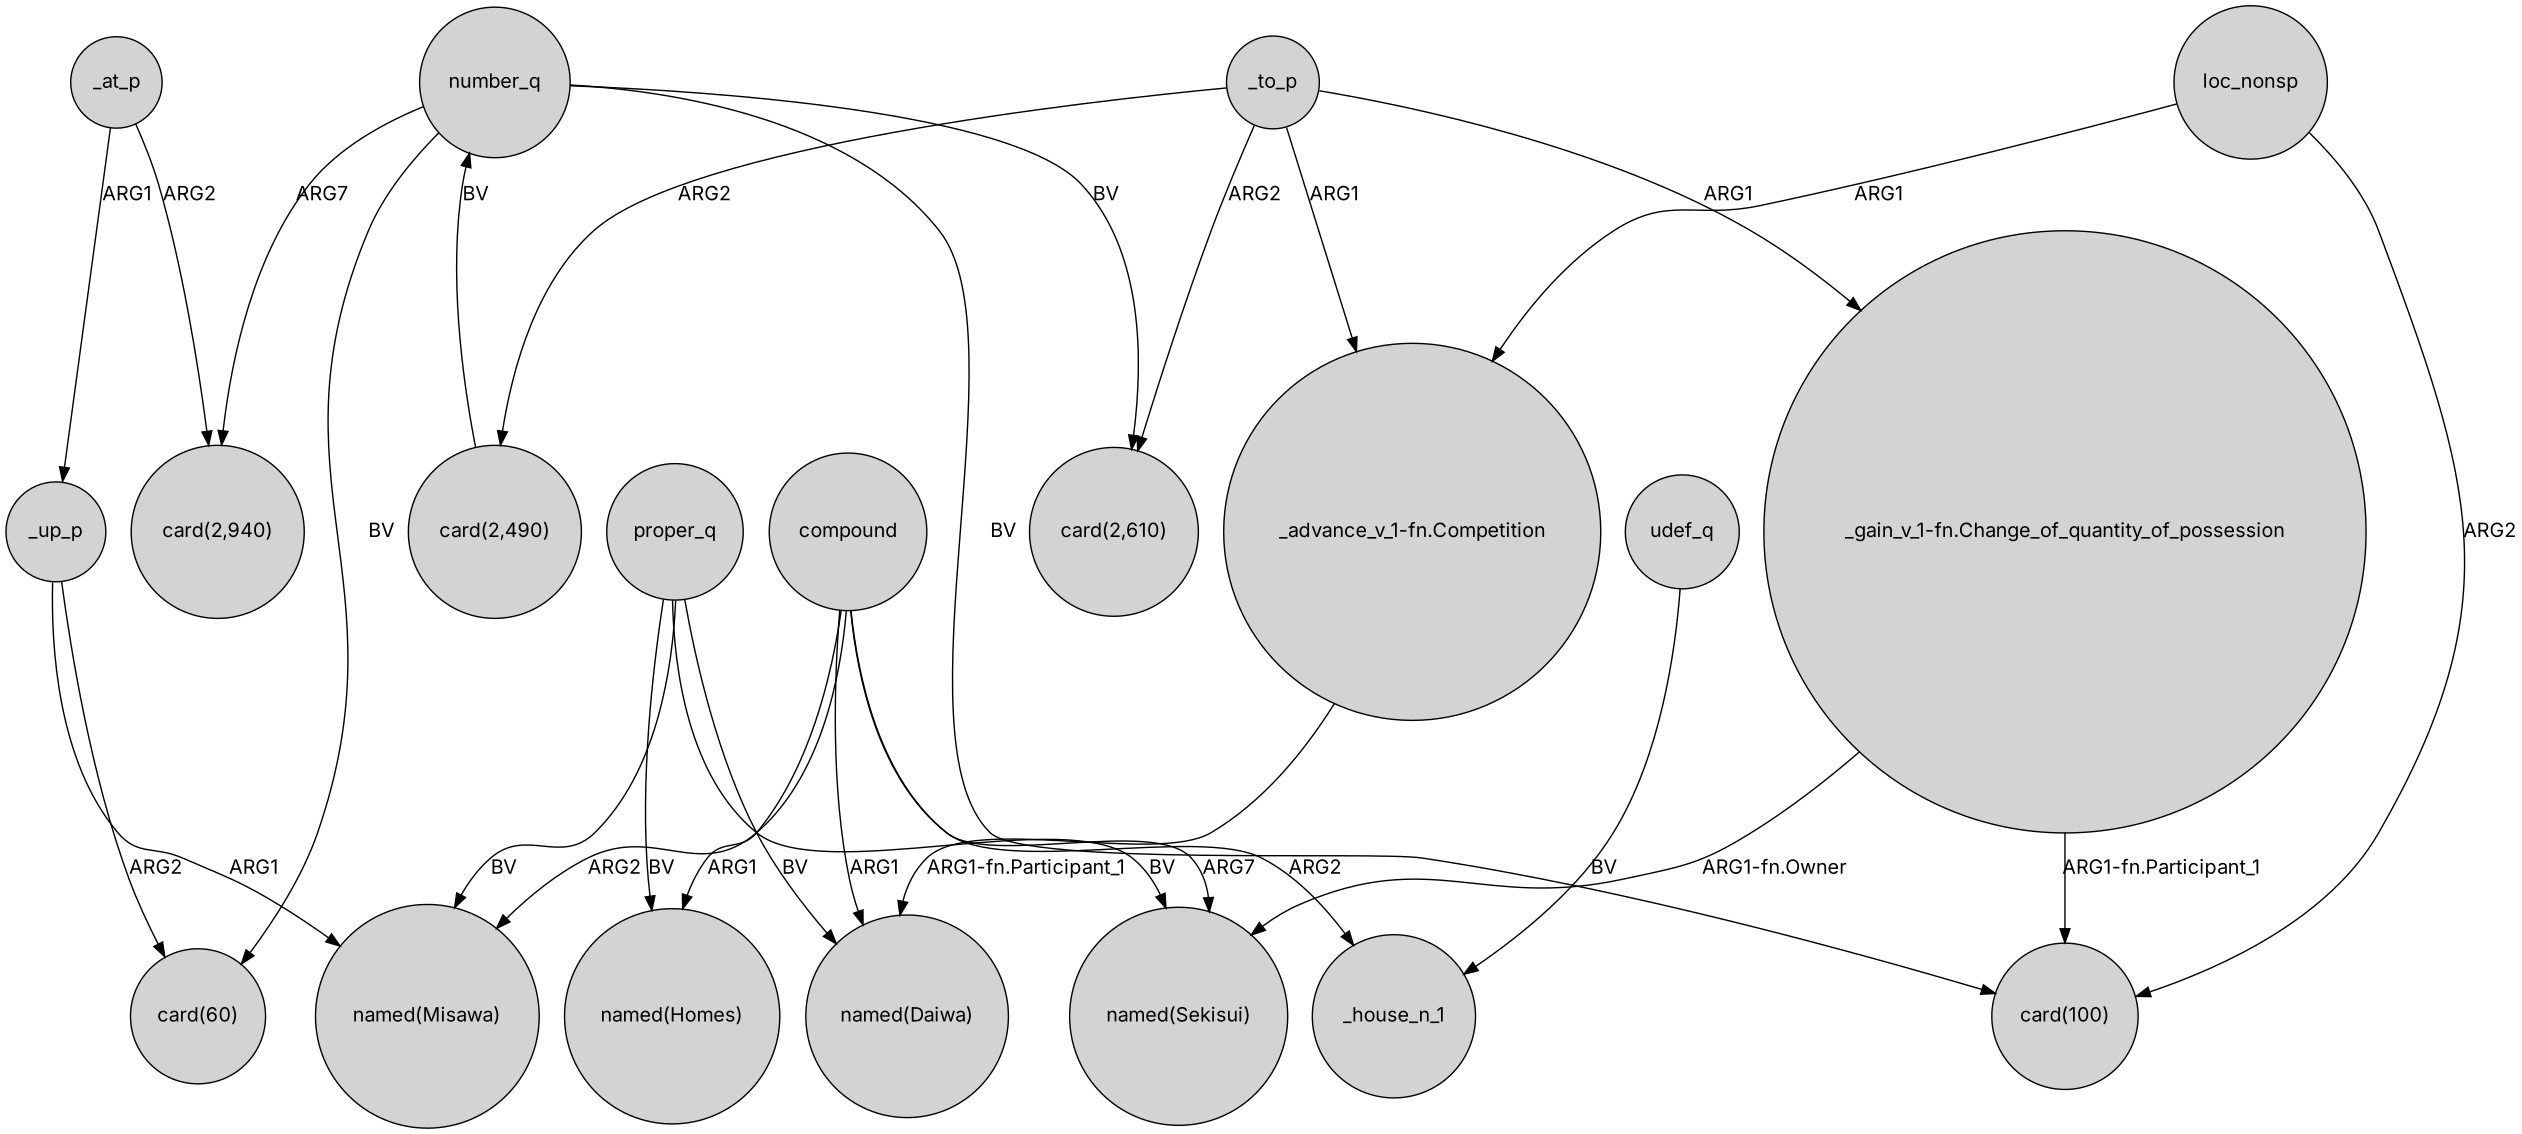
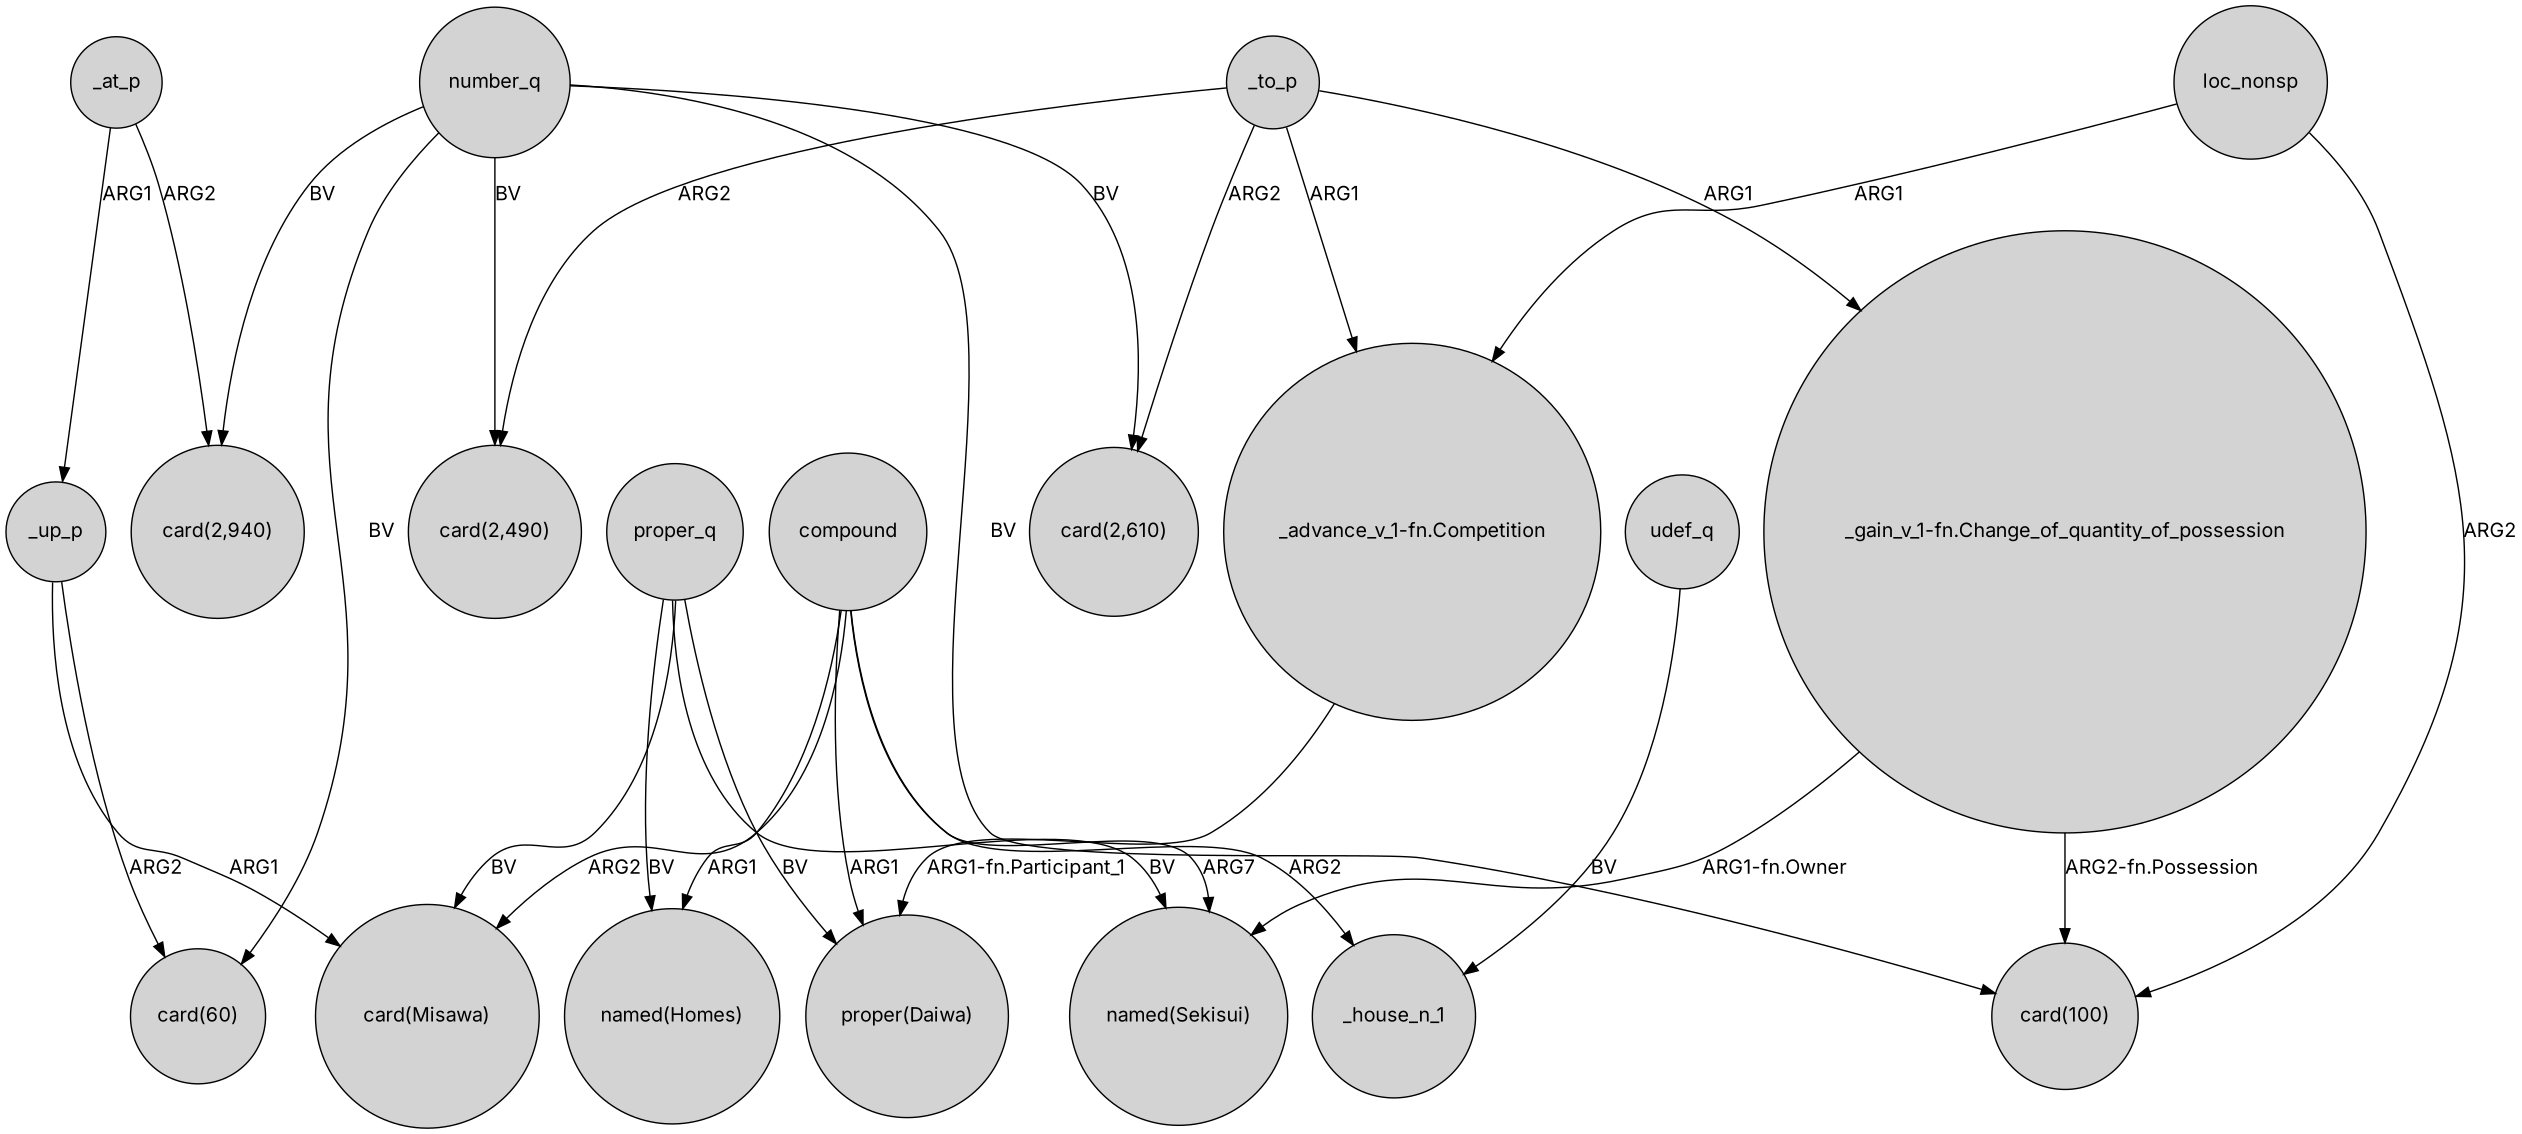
edge "number_q" -> "card(2,940)": label "ARG7" -> "BV"
edge "card(2,490)" -> "number_q": reversed
edge "_gain_v_1-fn.Change_of_quantity_of_possession" -> "card(100)": label "ARG1-fn.Participant_1" -> "ARG2-fn.Possession"
node "named(Misawa)": label "named(Misawa)" -> "card(Misawa)"
node "named(Daiwa)": label "named(Daiwa)" -> "proper(Daiwa)"
